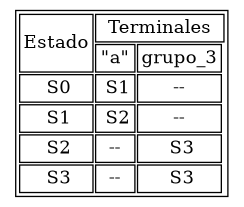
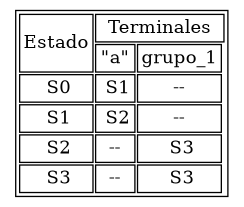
node "Estado": text "grupo_3" -> "grupo_1"
